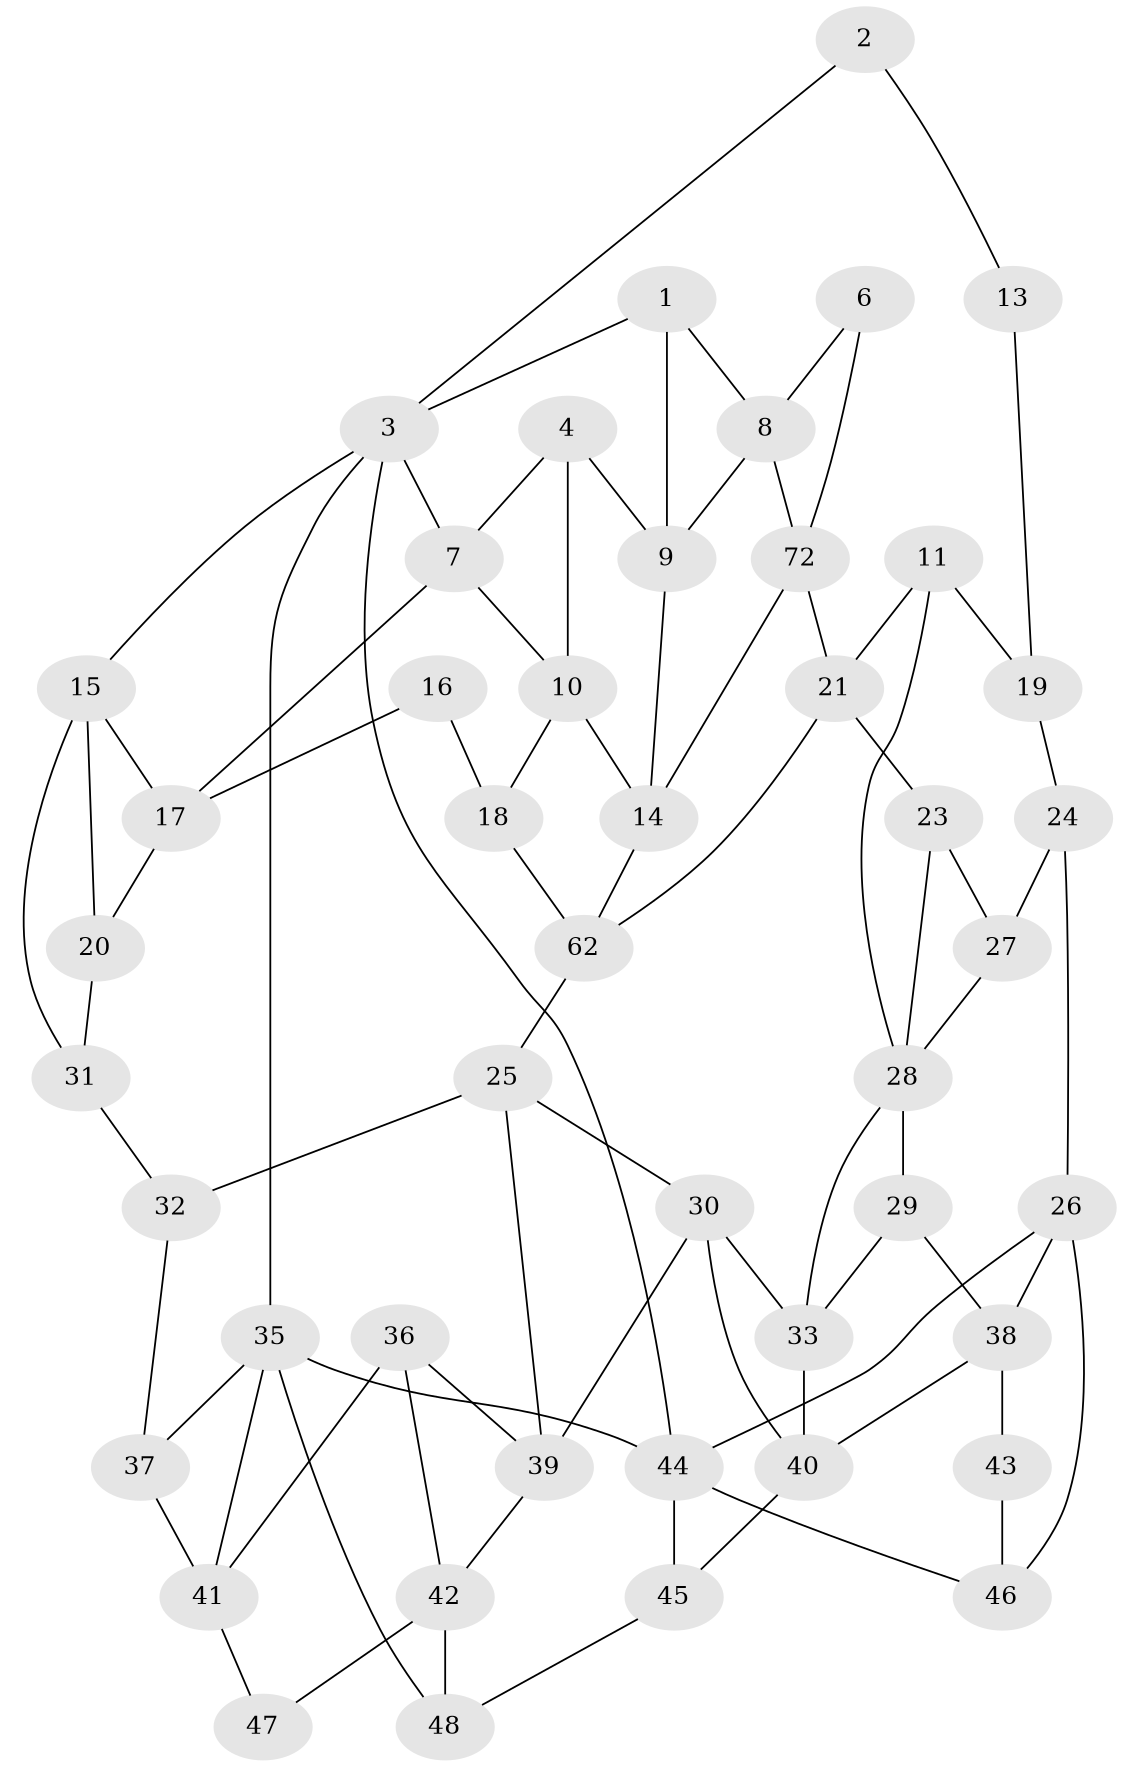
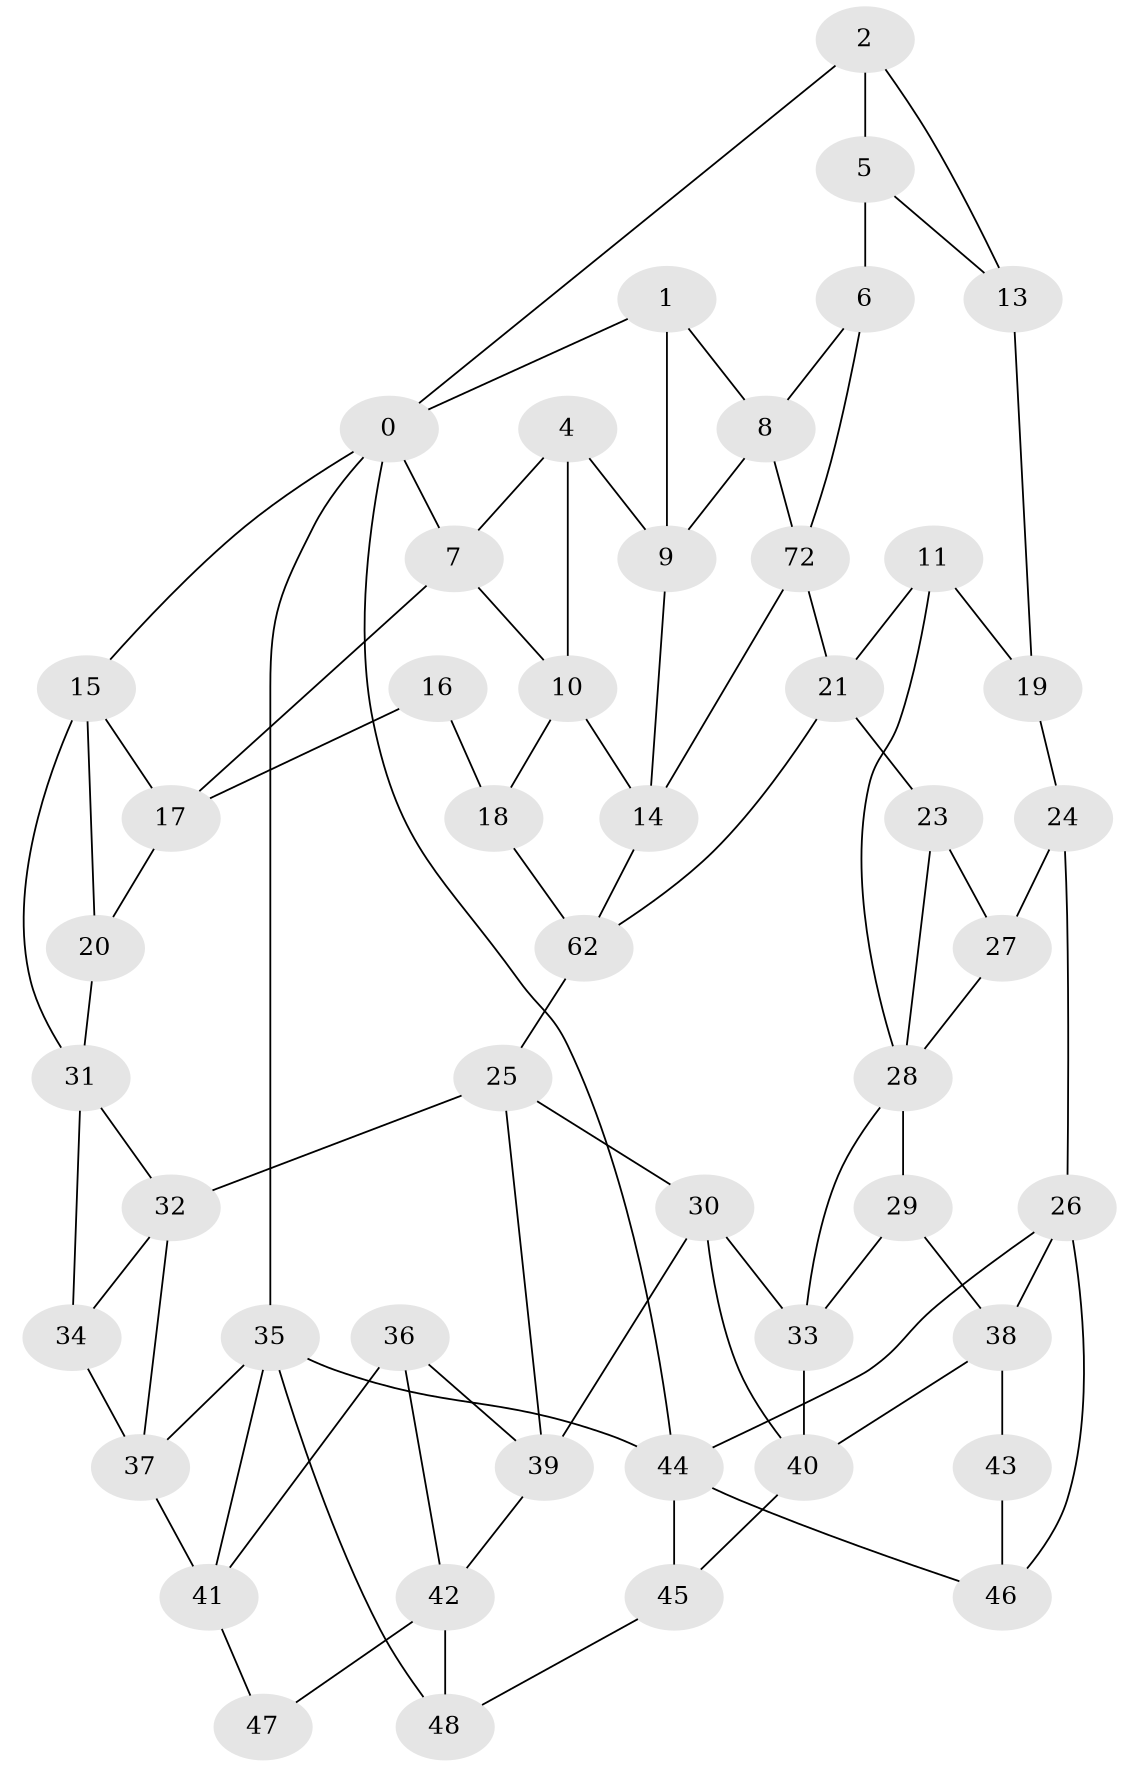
node "5": added
node "3": label "3" -> "0"
node "34": added
